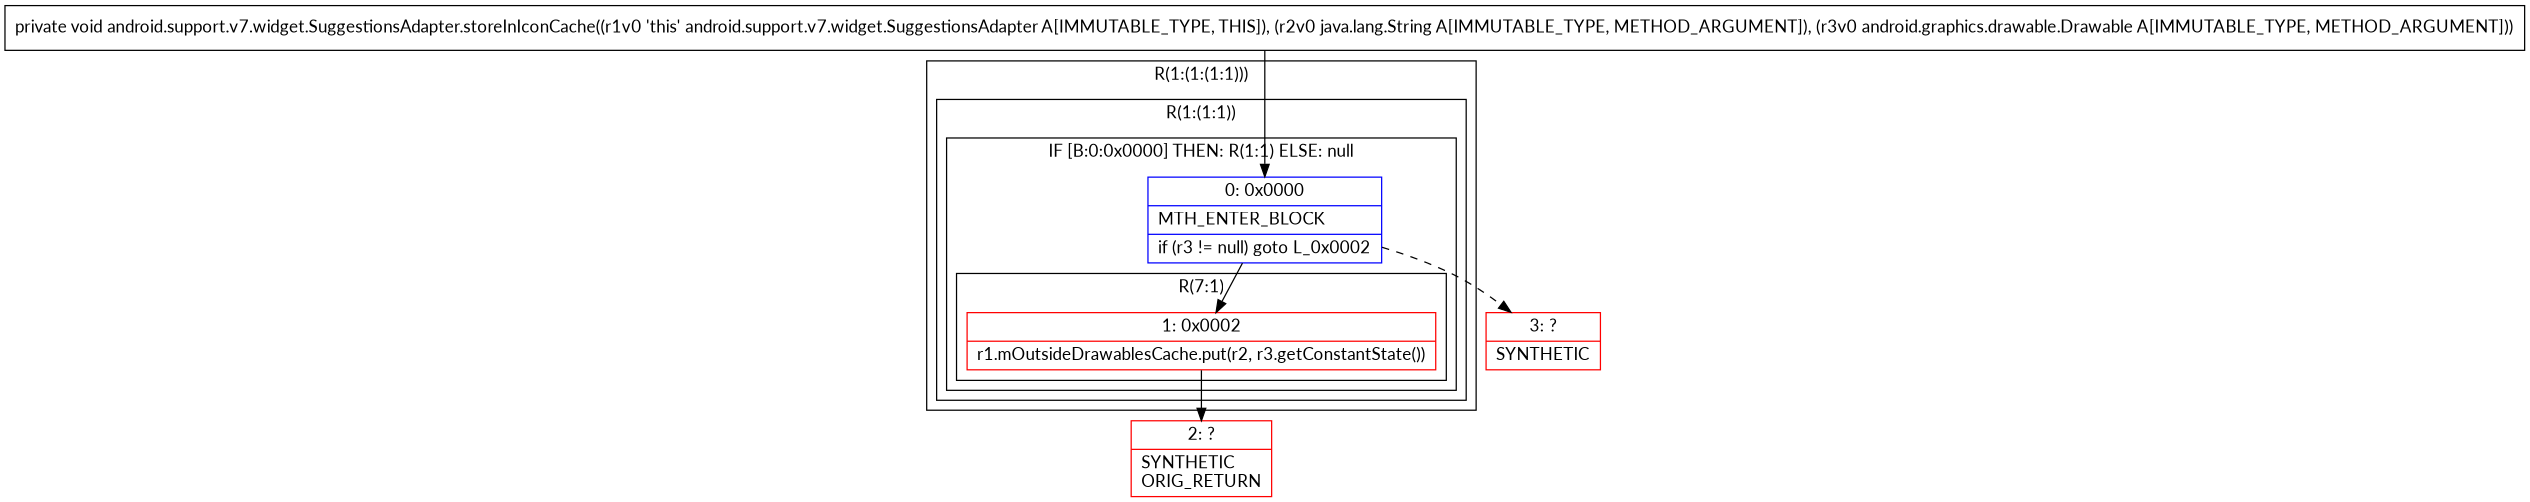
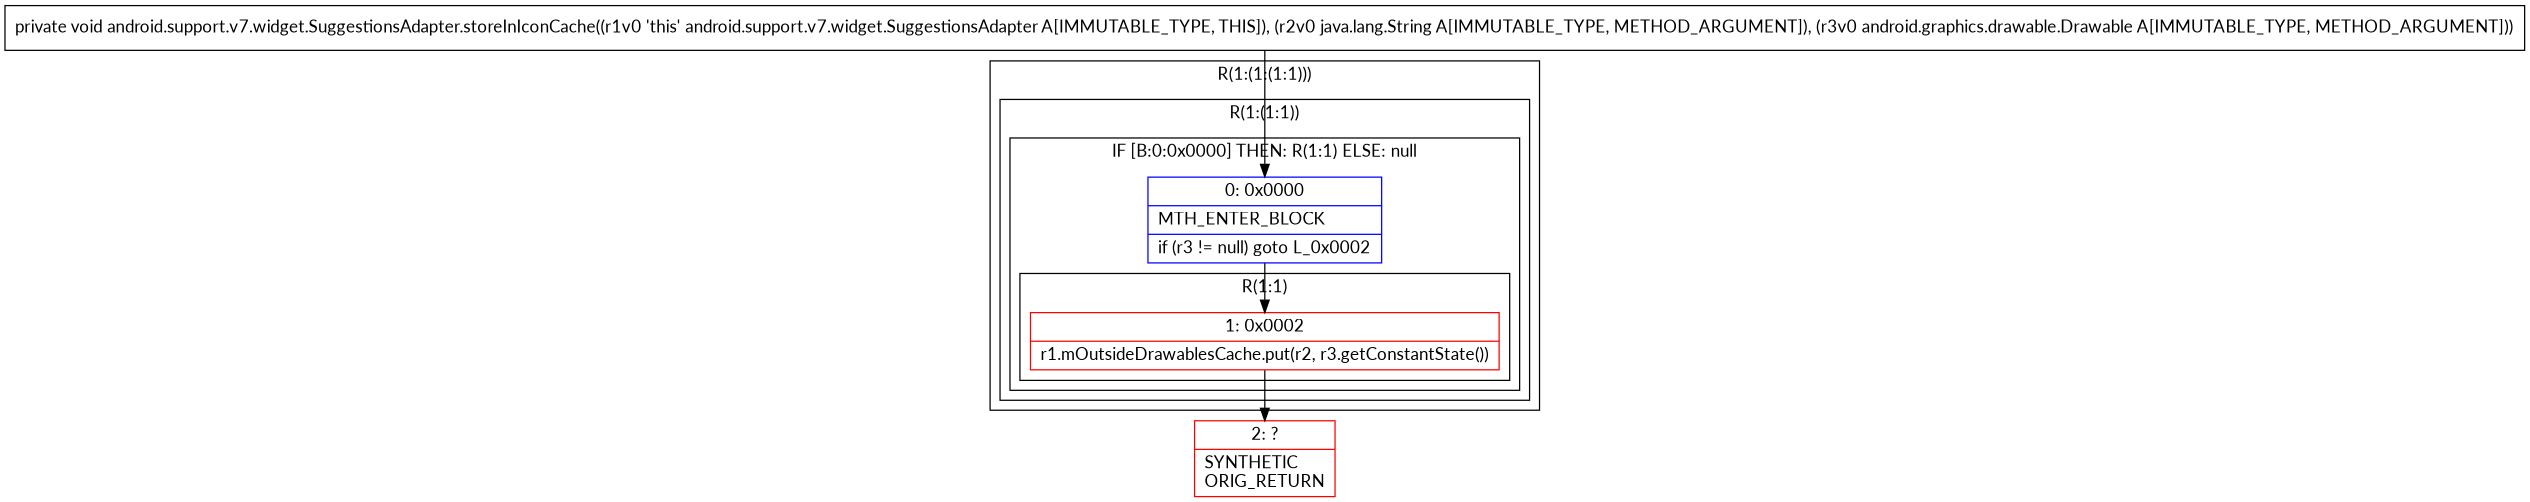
cluster "R(7:1)": label "R(7:1)" -> "R(1:1)"
node "3: ?": removed
